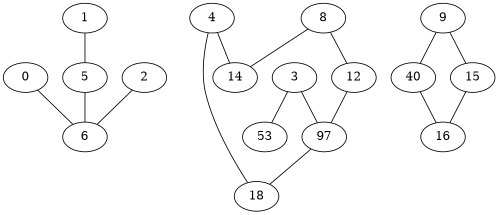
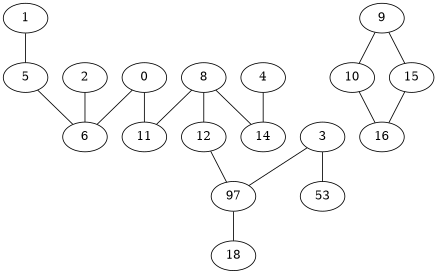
node "40": label "40" -> "10"
edge "4" -- "18": removed
node "11": added
